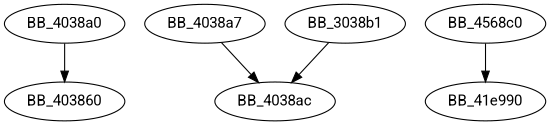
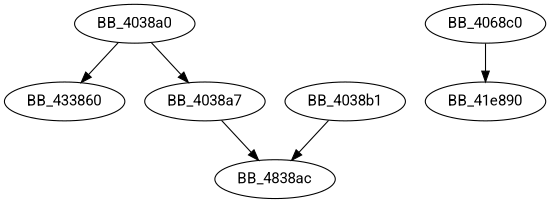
node "BB_3038b1": label "BB_3038b1" -> "BB_4038b1"
node "BB_4568c0": label "BB_4568c0" -> "BB_4068c0"
edge "BB_4038a0" -> "BB_4038a7": added
node "BB_403860": label "BB_403860" -> "BB_433860"
node "BB_4038ac": label "BB_4038ac" -> "BB_4838ac"
node "BB_41e990": label "BB_41e990" -> "BB_41e890"
